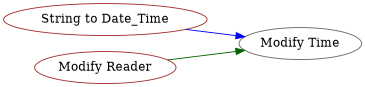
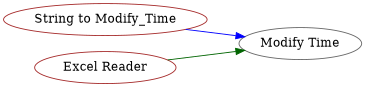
node "String to Date_Time": label "String to Date_Time" -> "String to Modify_Time"
node "Modify Reader": label "Modify Reader" -> "Excel Reader"
